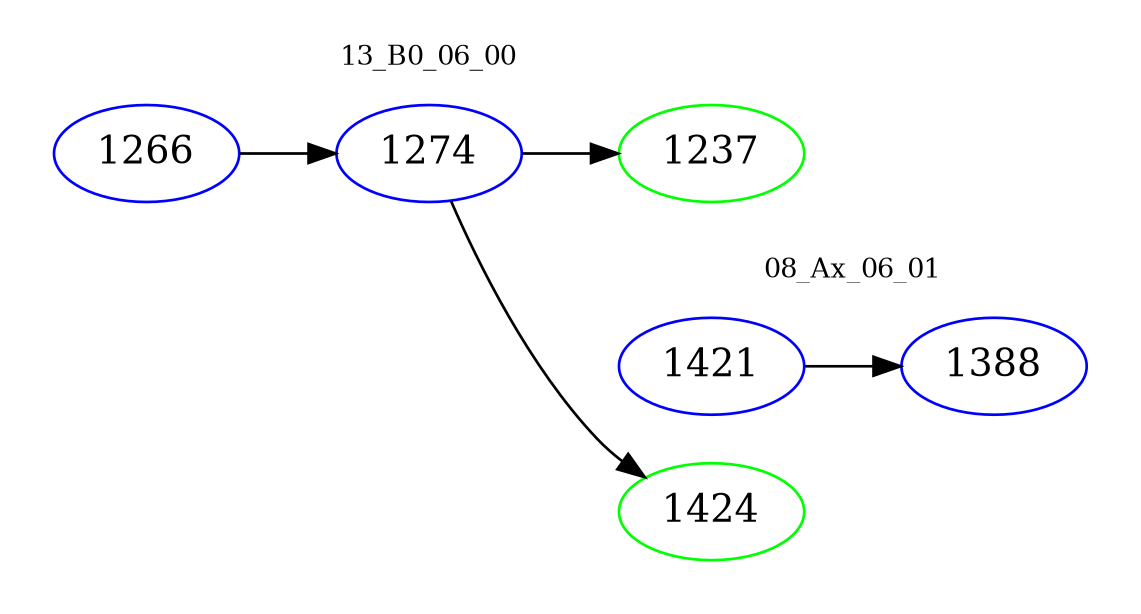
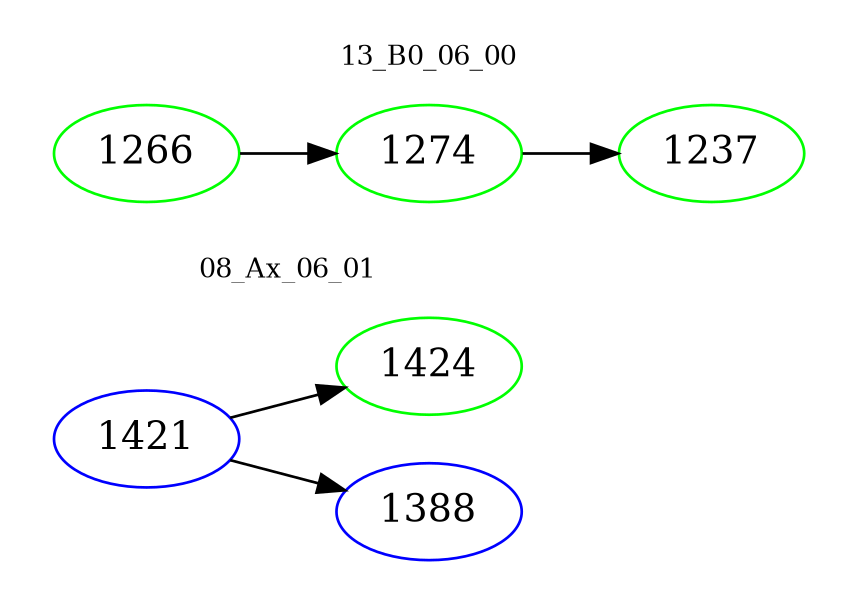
node "1266": color blue -> green
node "1274": color blue -> green
edge "1274" -> "1424": now "1421" -> "1424"
